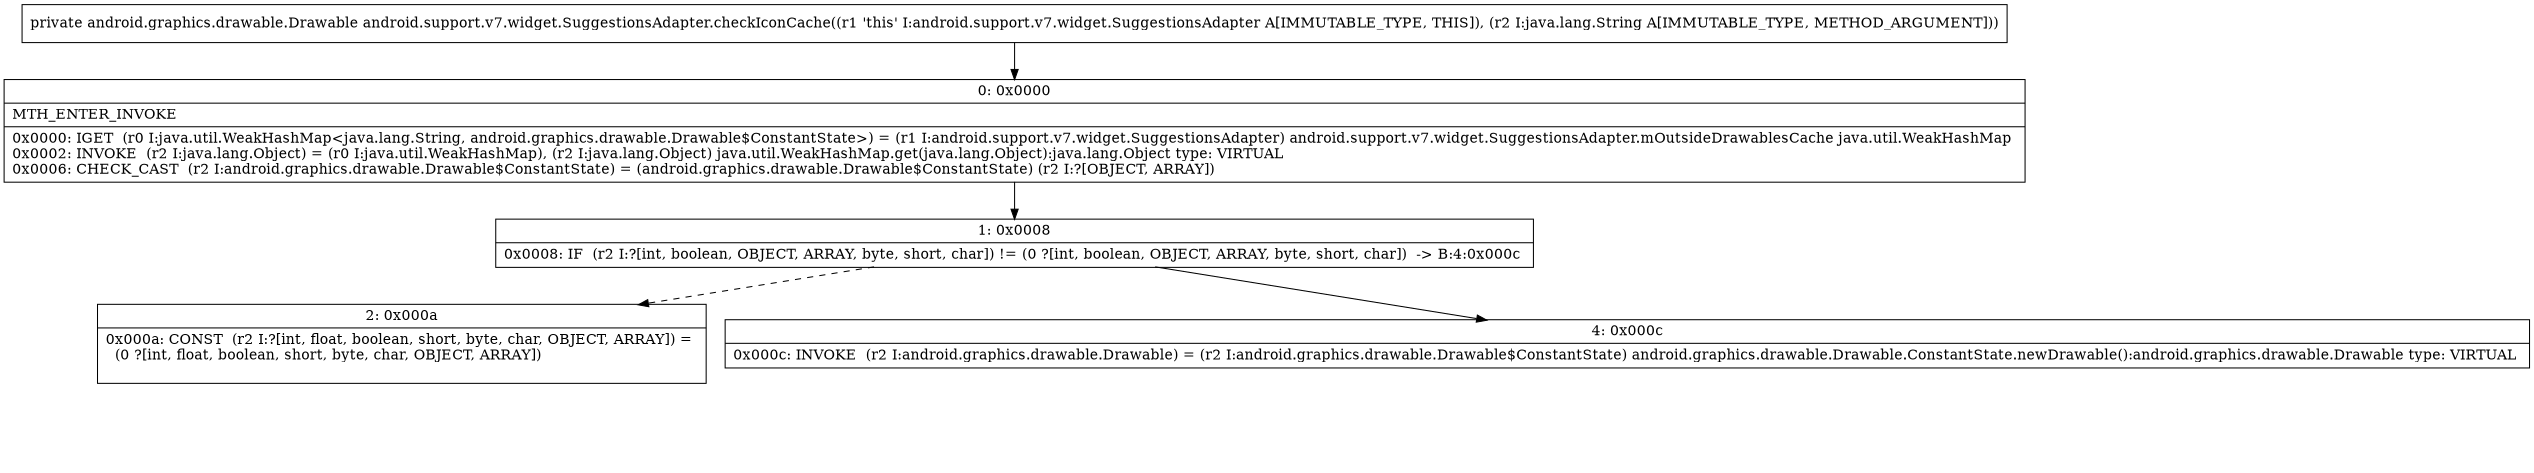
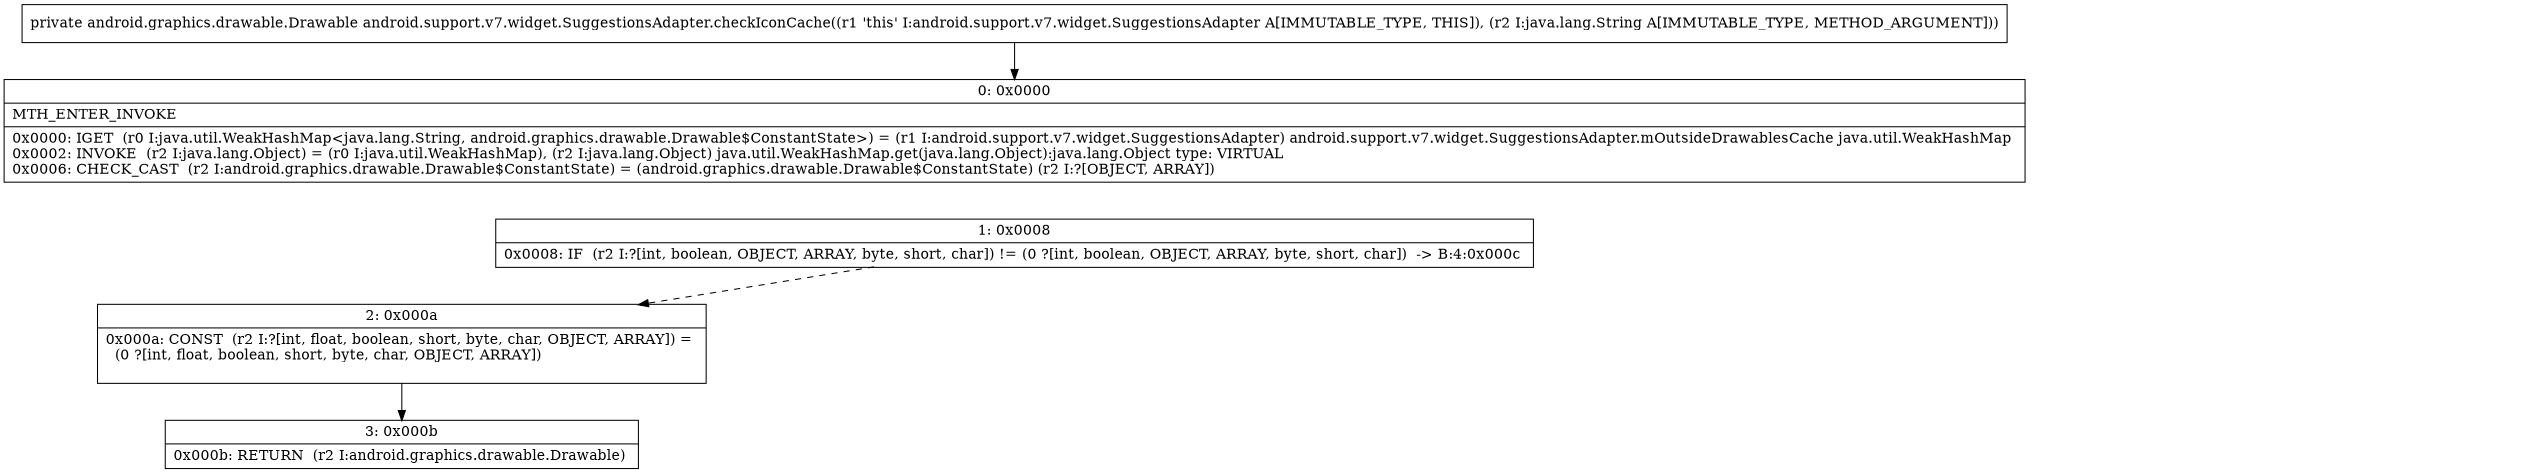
edge "0: 0x0000" -> "1: 0x0008": removed
node "4: 0x000c": removed
node "3: 0x000b": added
